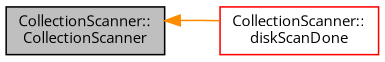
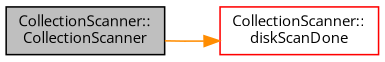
edge "CollectionScanner:: diskScanDone" -> "CollectionScanner:: CollectionScanner": reversed
